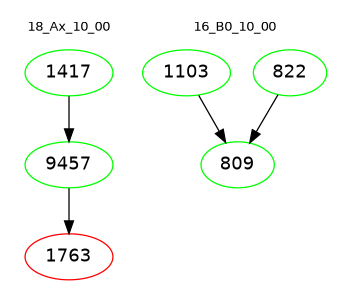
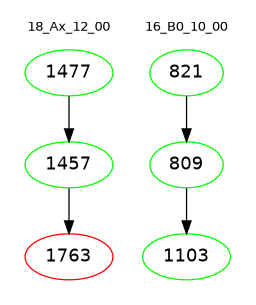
cluster "18_Ax_10_00": label "18_Ax_10_00" -> "18_Ax_12_00"
node "1417": label "1417" -> "1477"
node "822": label "822" -> "821"
edge "1103" -> "809": reversed
node "9457": label "9457" -> "1457"
